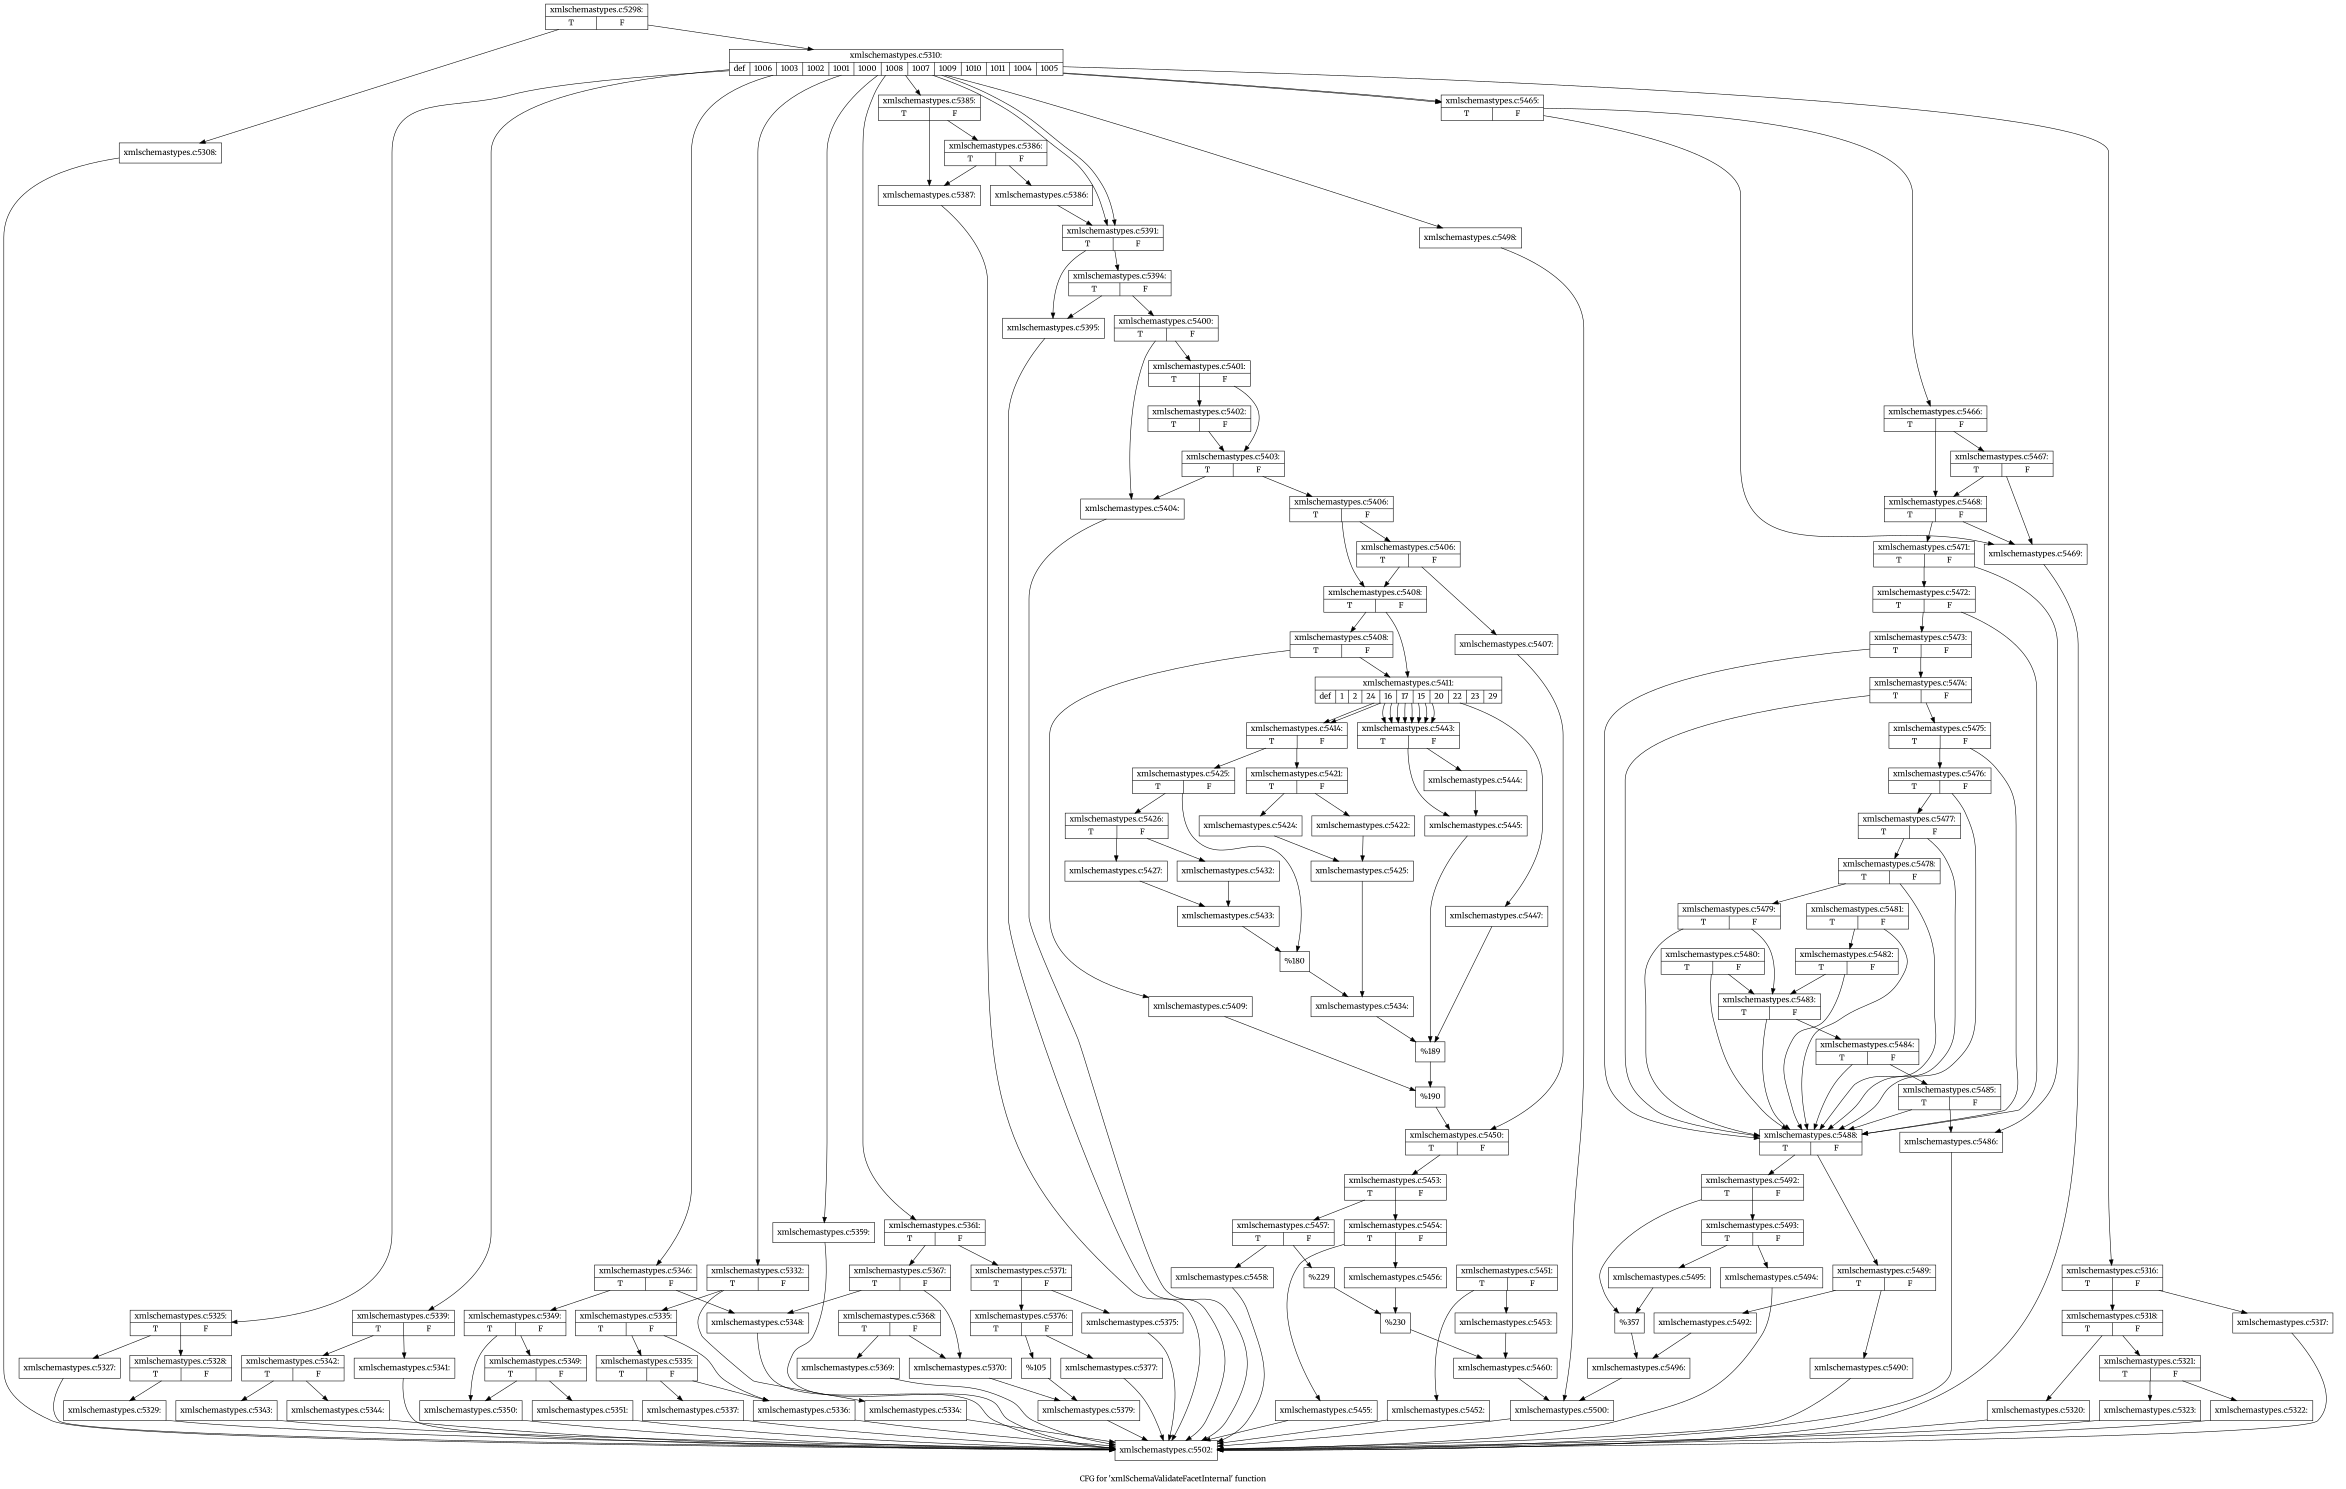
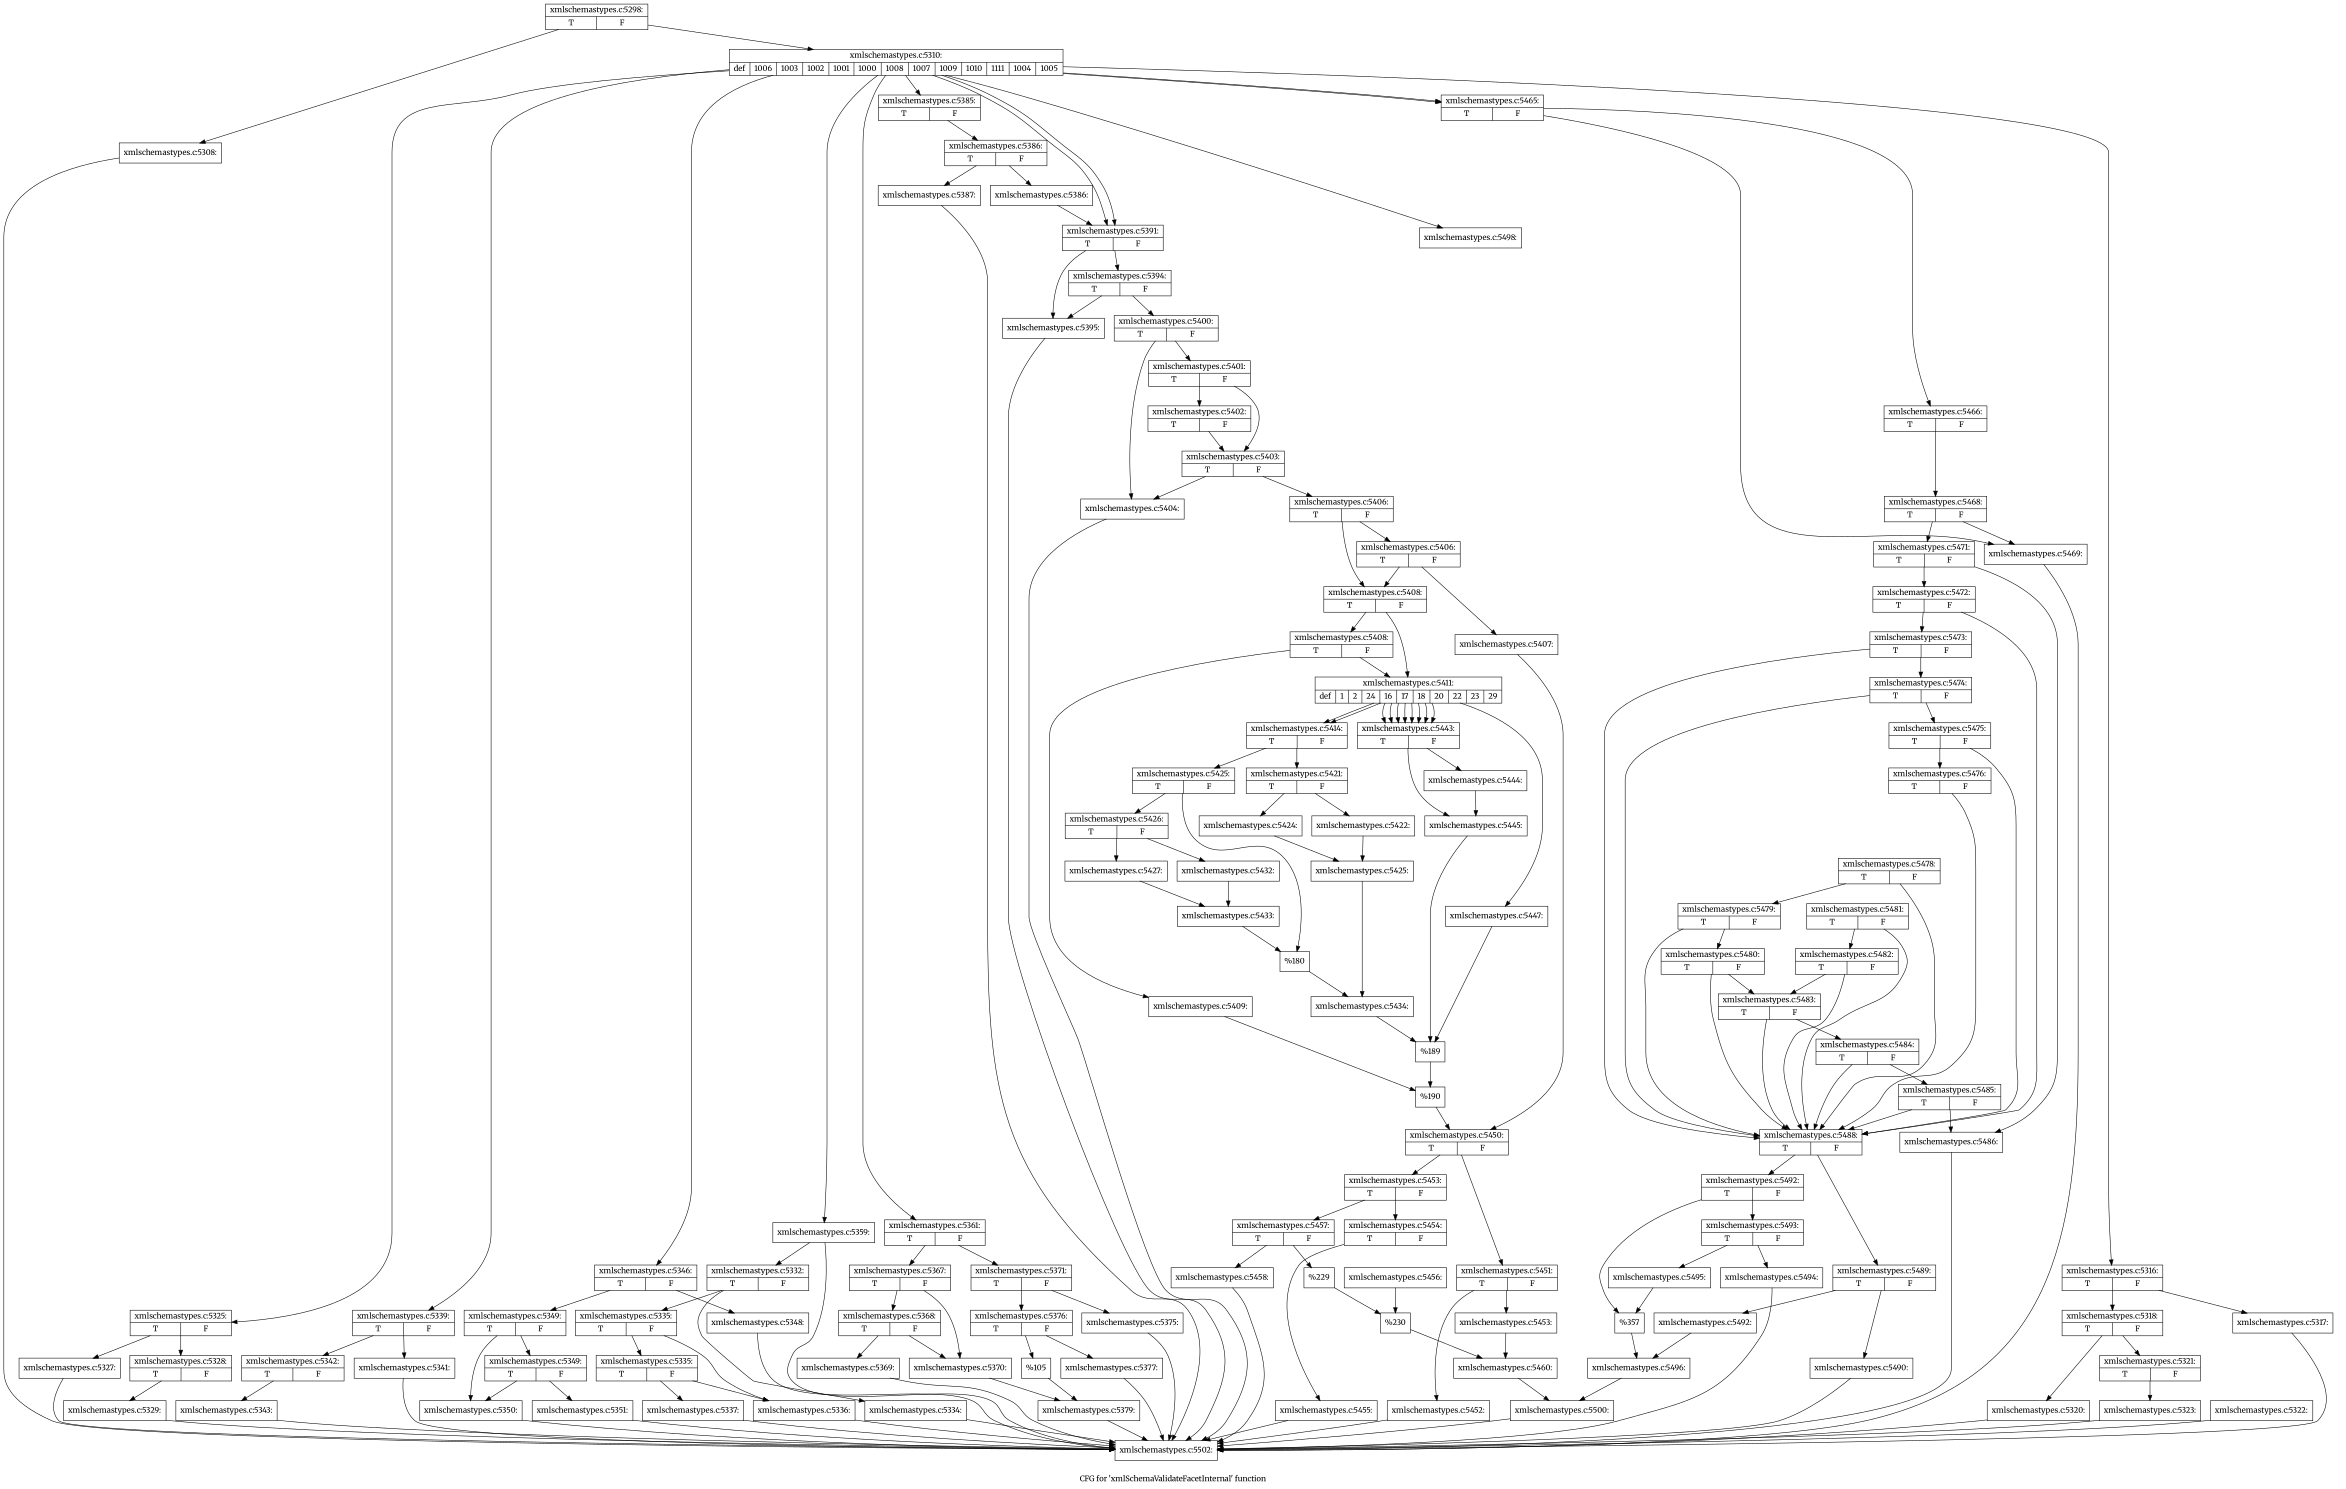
node "xmlschemastypes.c:5310:": text "1011" -> "1111"
edge "xmlschemastypes.c:5385:" -> "xmlschemastypes.c:5387:": removed
node "xmlschemastypes.c:5467:": removed
edge "xmlschemastypes.c:5310:" -> "xmlschemastypes.c:5332:": now "xmlschemastypes.c:5359:" -> "xmlschemastypes.c:5332:"
node "xmlschemastypes.c:5411:": text "15" -> "18"
edge "xmlschemastypes.c:5498:" -> "xmlschemastypes.c:5500:": removed
node "xmlschemastypes.c:5477:": removed
edge "xmlschemastypes.c:5479:" -> "xmlschemastypes.c:5483:": now "xmlschemastypes.c:5479:" -> "xmlschemastypes.c:5480:"
edge "xmlschemastypes.c:5450:" -> "xmlschemastypes.c:5451:": added
edge "xmlschemastypes.c:5454:" -> "xmlschemastypes.c:5456:": removed
edge "xmlschemastypes.c:5367:" -> "xmlschemastypes.c:5348:": now "xmlschemastypes.c:5367:" -> "xmlschemastypes.c:5368:"
edge "xmlschemastypes.c:5321:" -> "xmlschemastypes.c:5322:": removed
node "xmlschemastypes.c:5344:": removed
